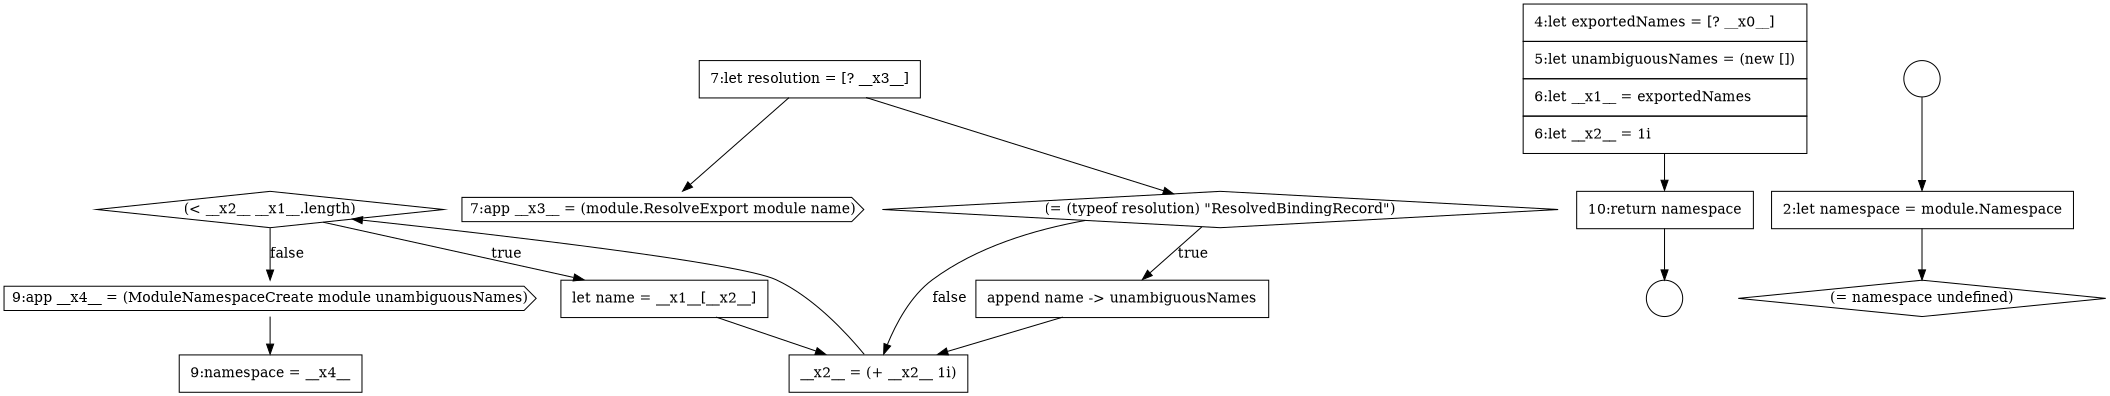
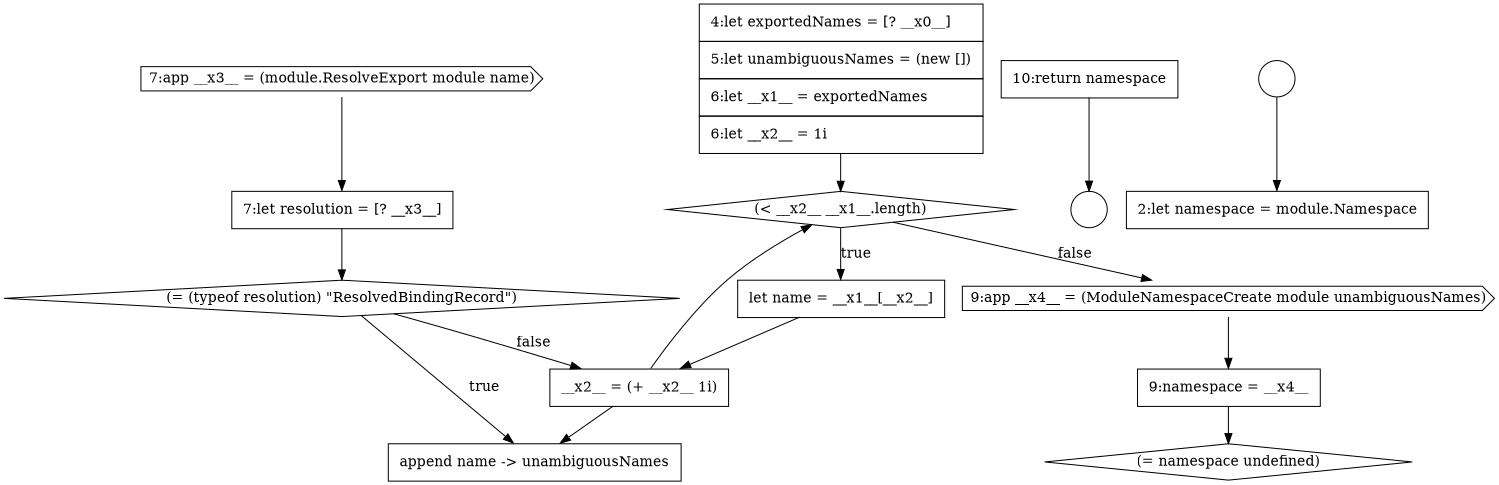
edge "7:let resolution = [? __x3__]" -> "7:app __x3__ = (module.ResolveExport module name)": reversed
edge "4:let exportedNames = [? __x0__]" -> "10:return namespace": now "4:let exportedNames = [? __x0__]" -> "(< __x2__ __x1__.length)"
edge "2:let namespace = module.Namespace" -> "(= namespace undefined)": now "9:namespace = __x4__" -> "(= namespace undefined)"
edge "append name -> unambiguousNames" -> "__x2__ = (+ __x2__ 1i)": reversed
